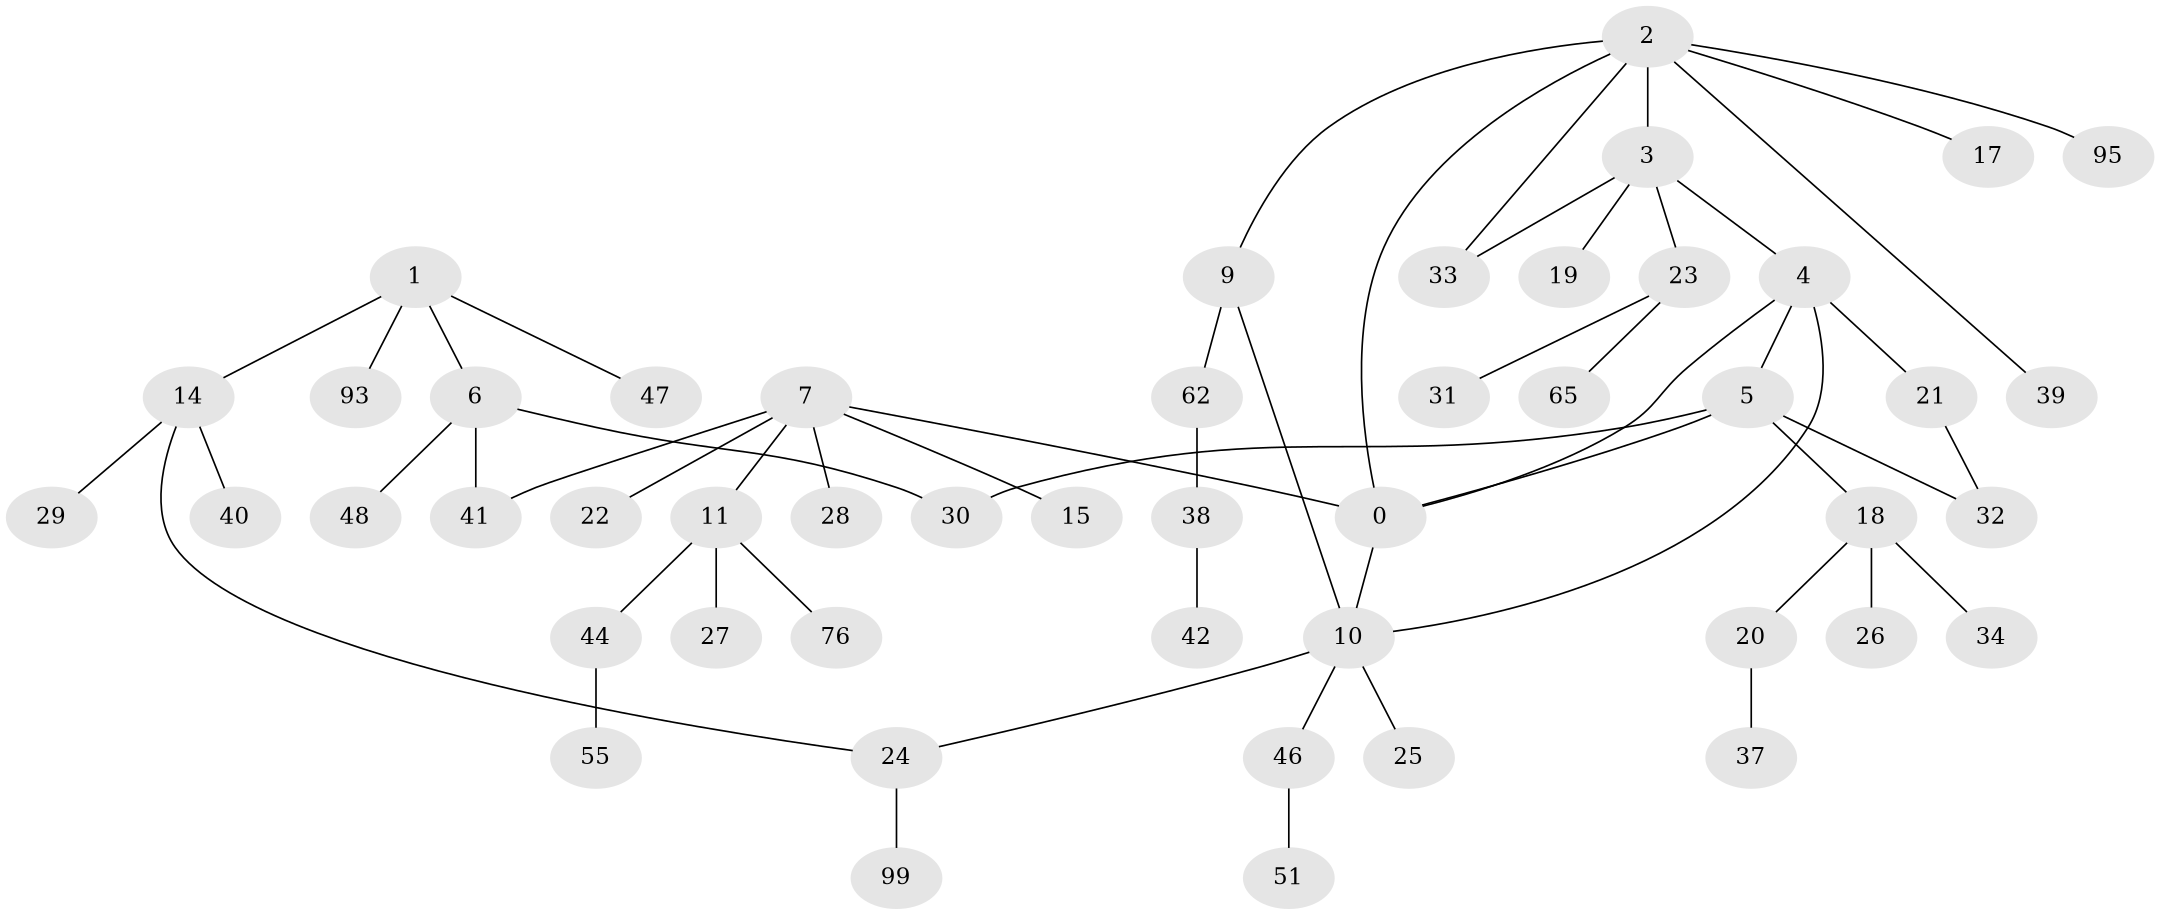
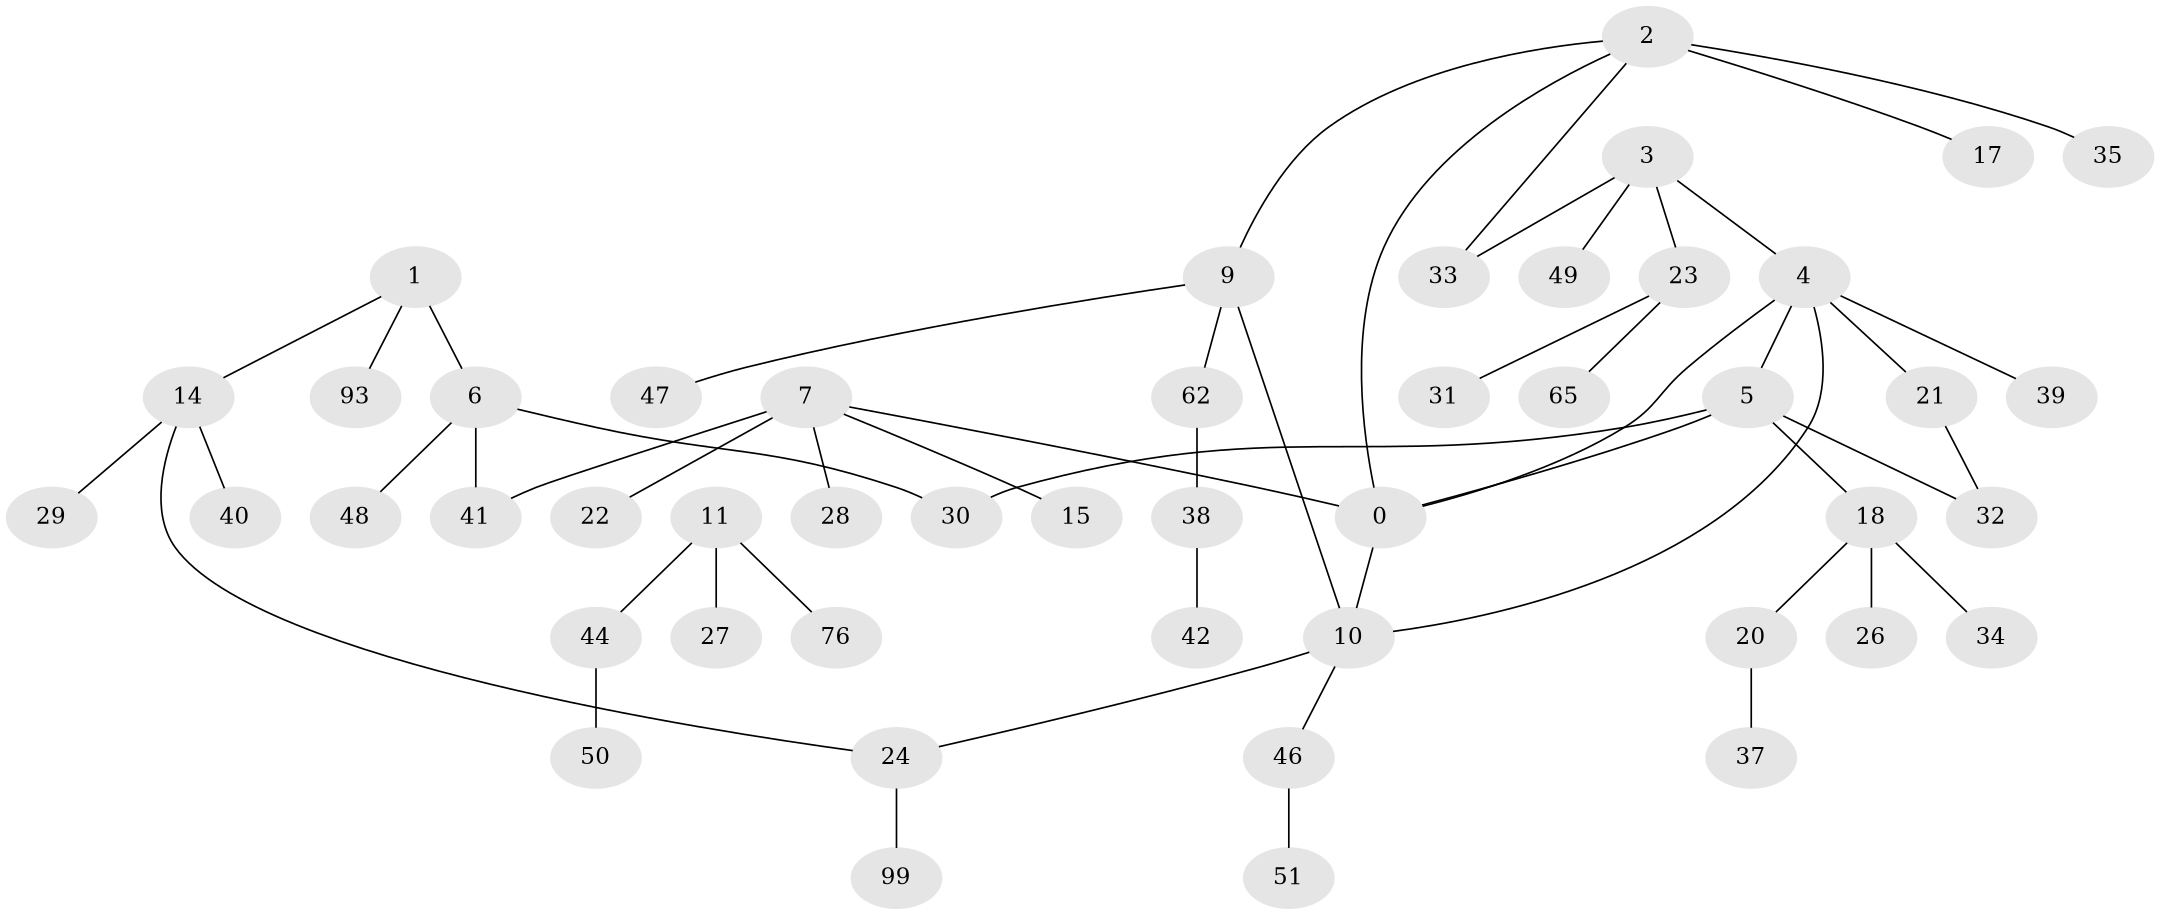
edge "2" -- "3": removed
node "95": label "95" -> "35"
edge "2" -- "39": now "4" -- "39"
node "19": label "19" -> "49"
edge "1" -- "47": now "9" -- "47"
edge "7" -- "11": removed
node "55": label "55" -> "50"
node "25": removed
